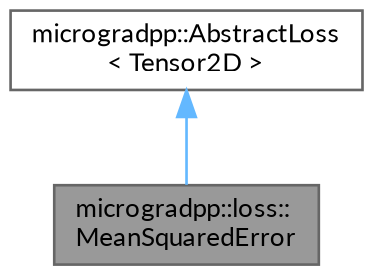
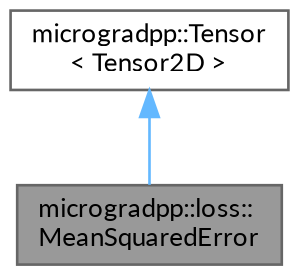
node "microgradpp::AbstractLoss < Tensor2D >": label "microgradpp::AbstractLoss < Tensor2D >" -> "microgradpp::Tensor < Tensor2D >"
